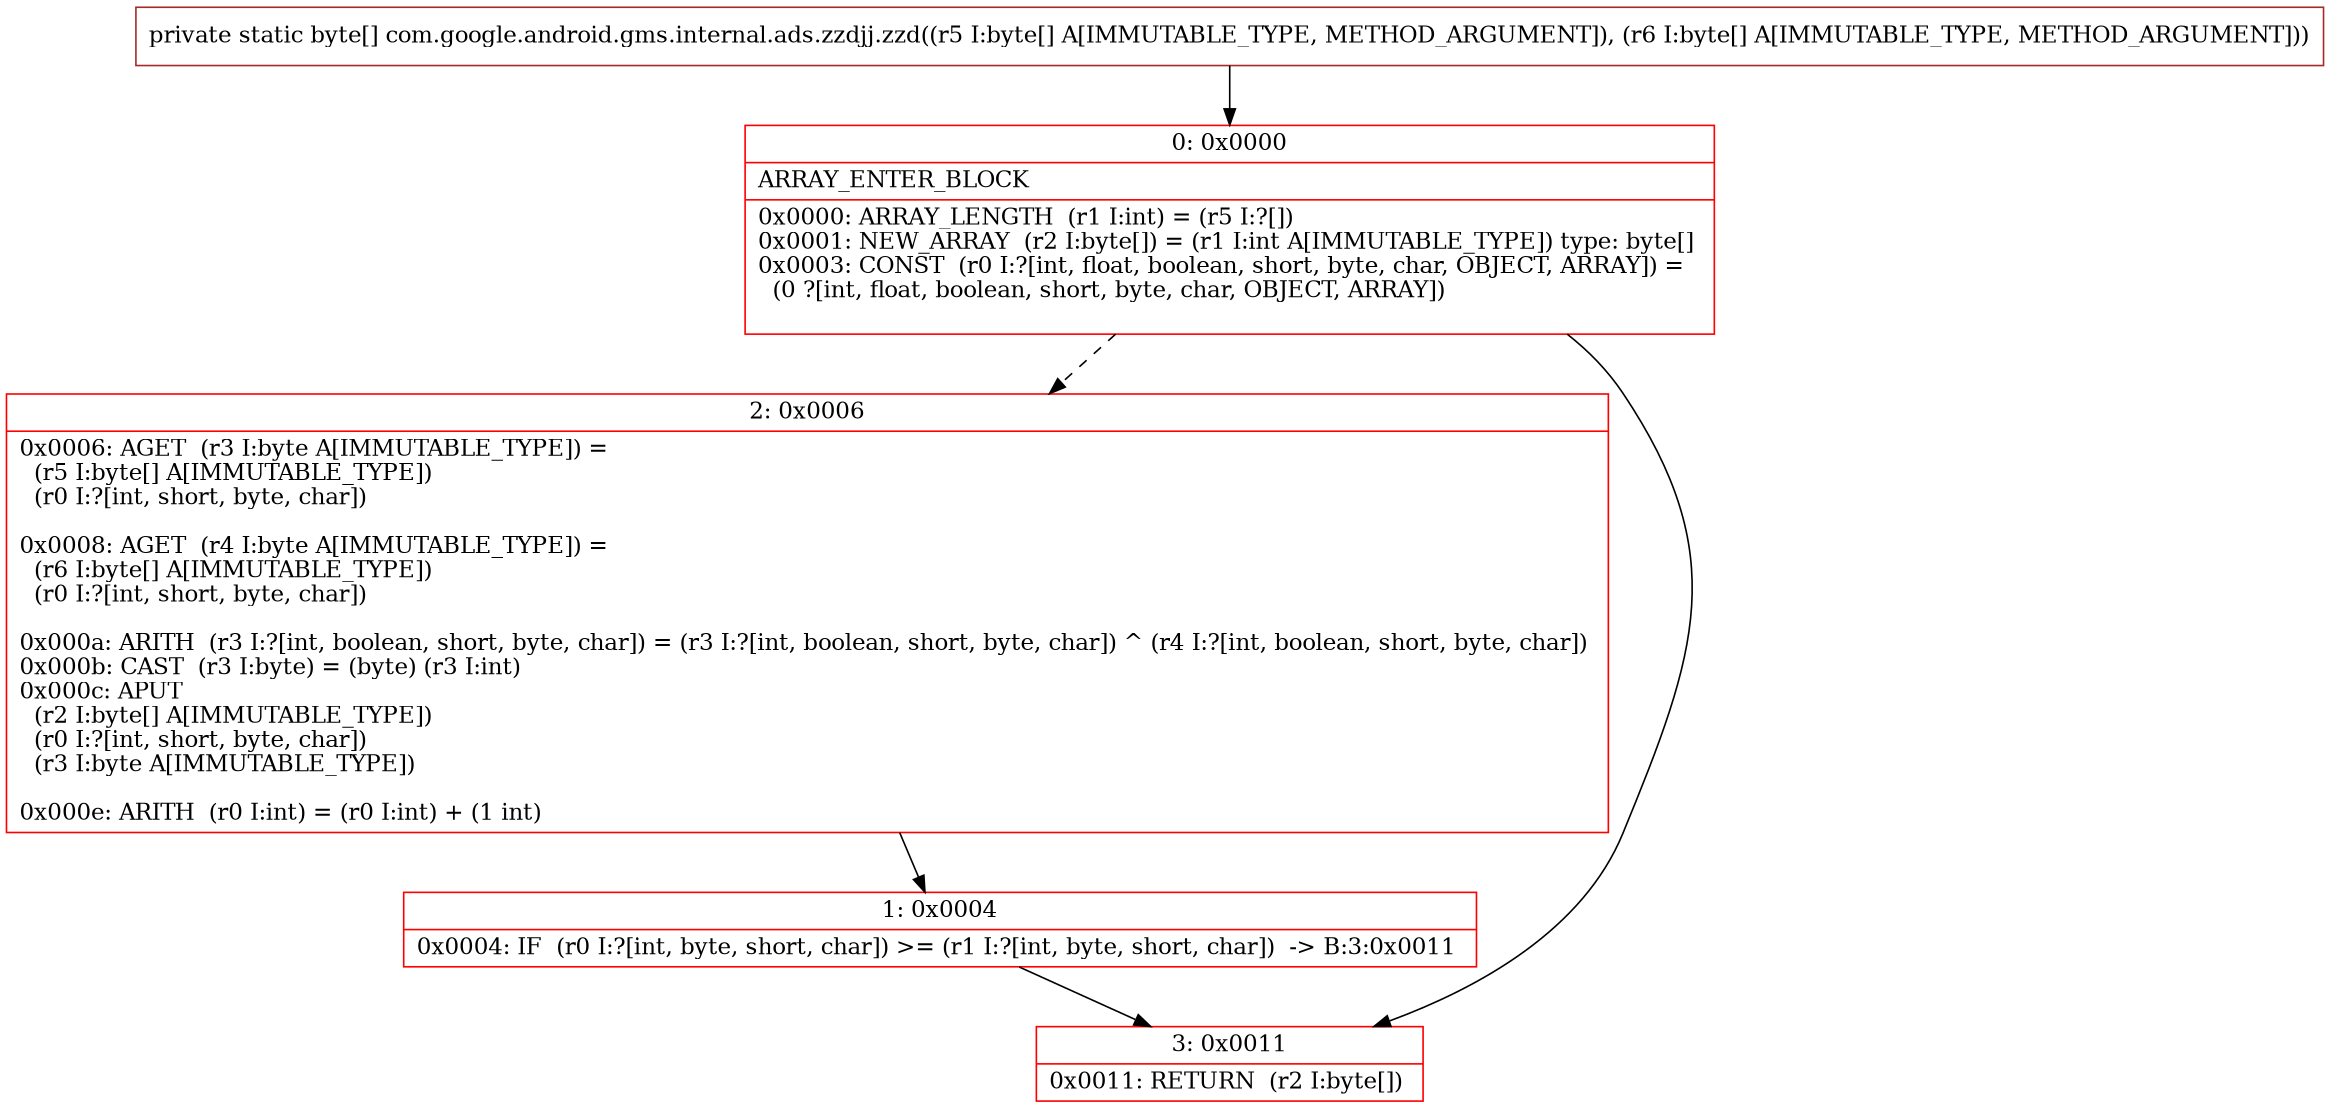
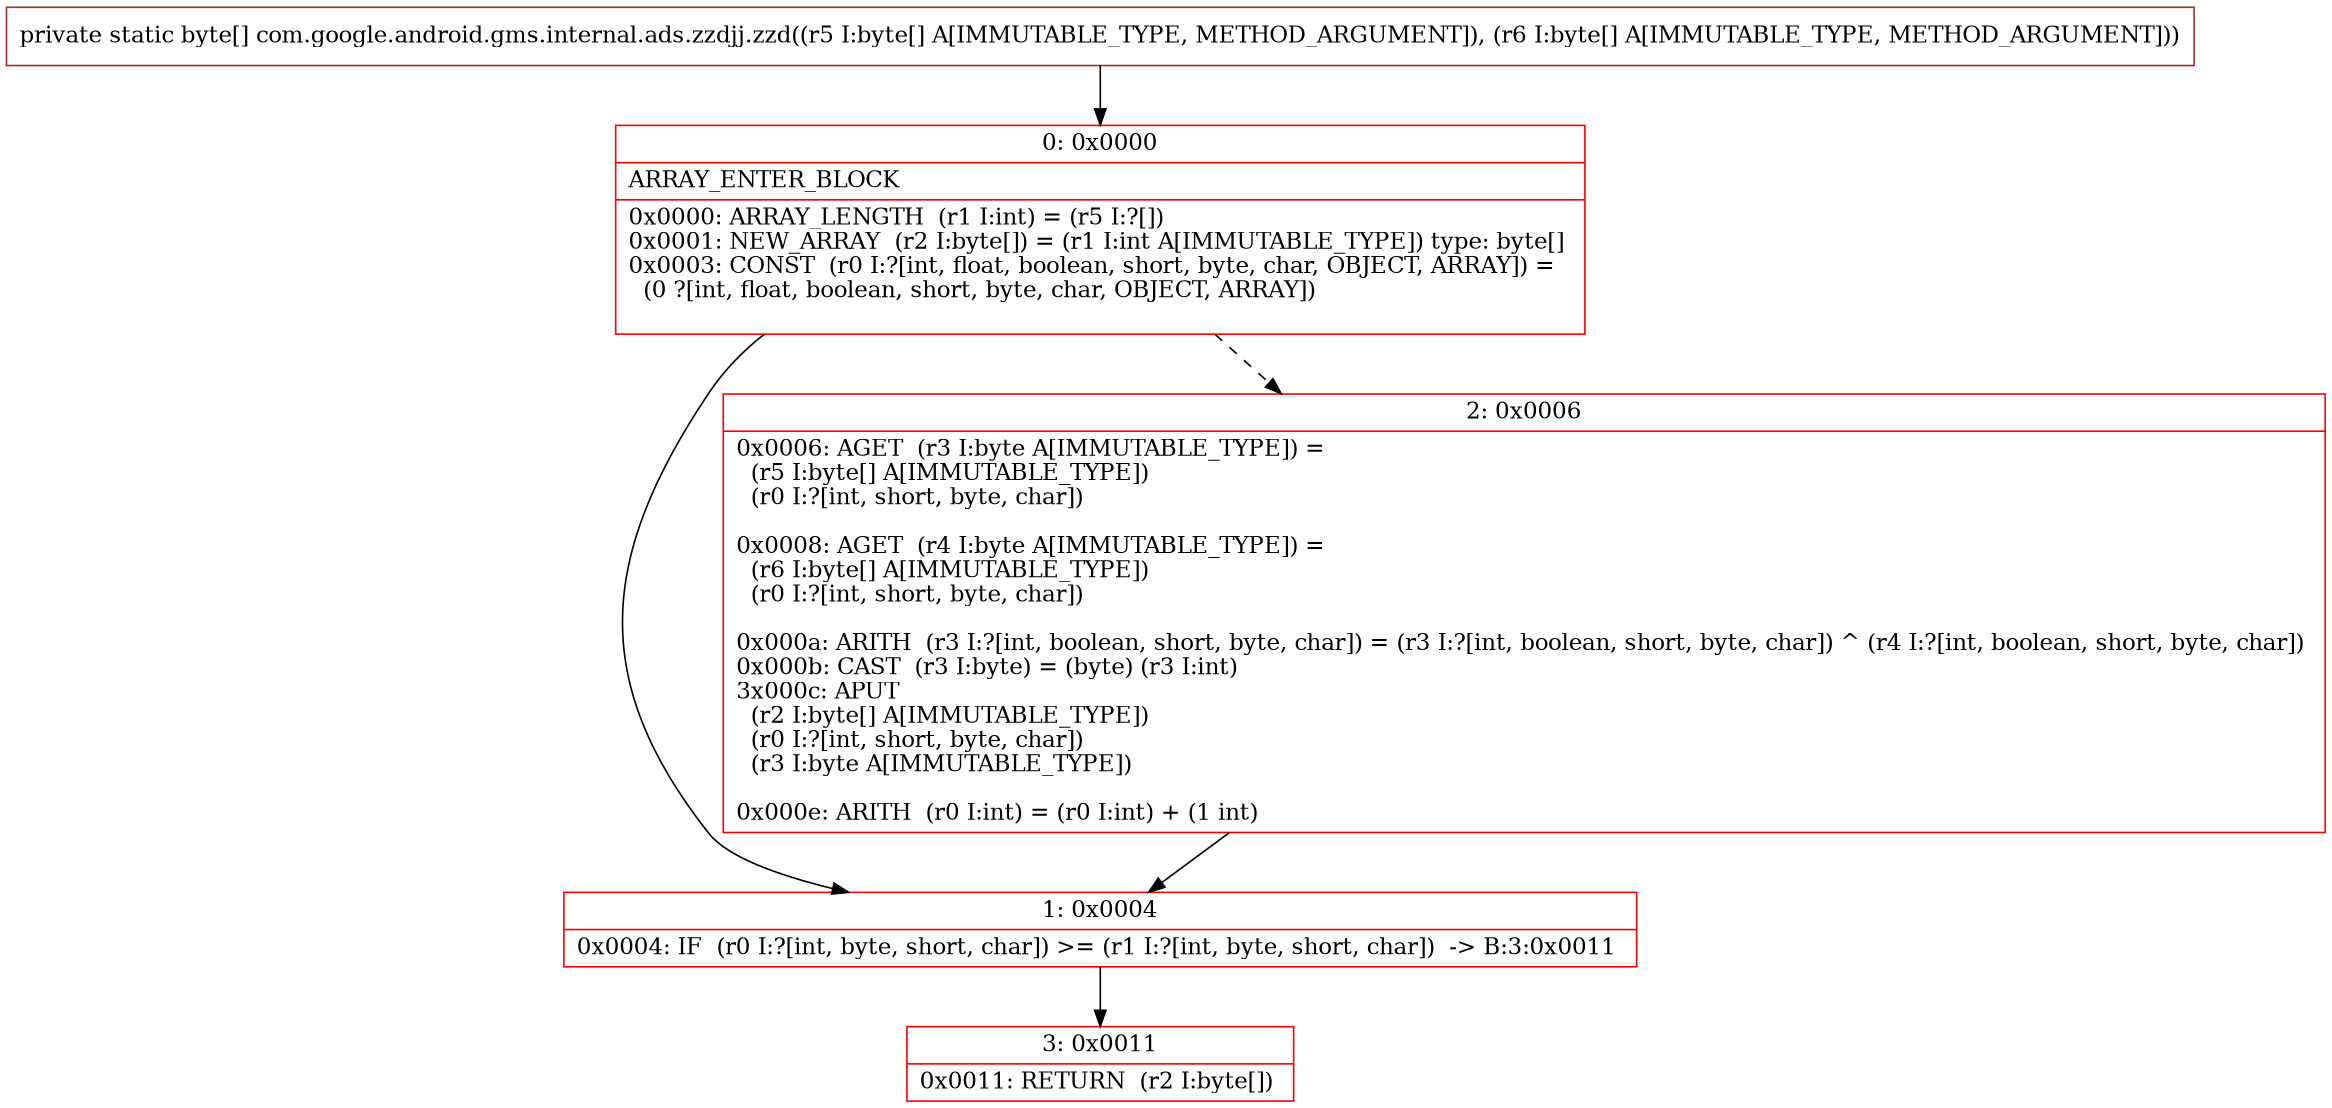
node "2: 0x0006": text "0x000c: APUT" -> "3x000c: APUT"
edge "0: 0x0000" -> "3: 0x0011": now "0: 0x0000" -> "1: 0x0004"
